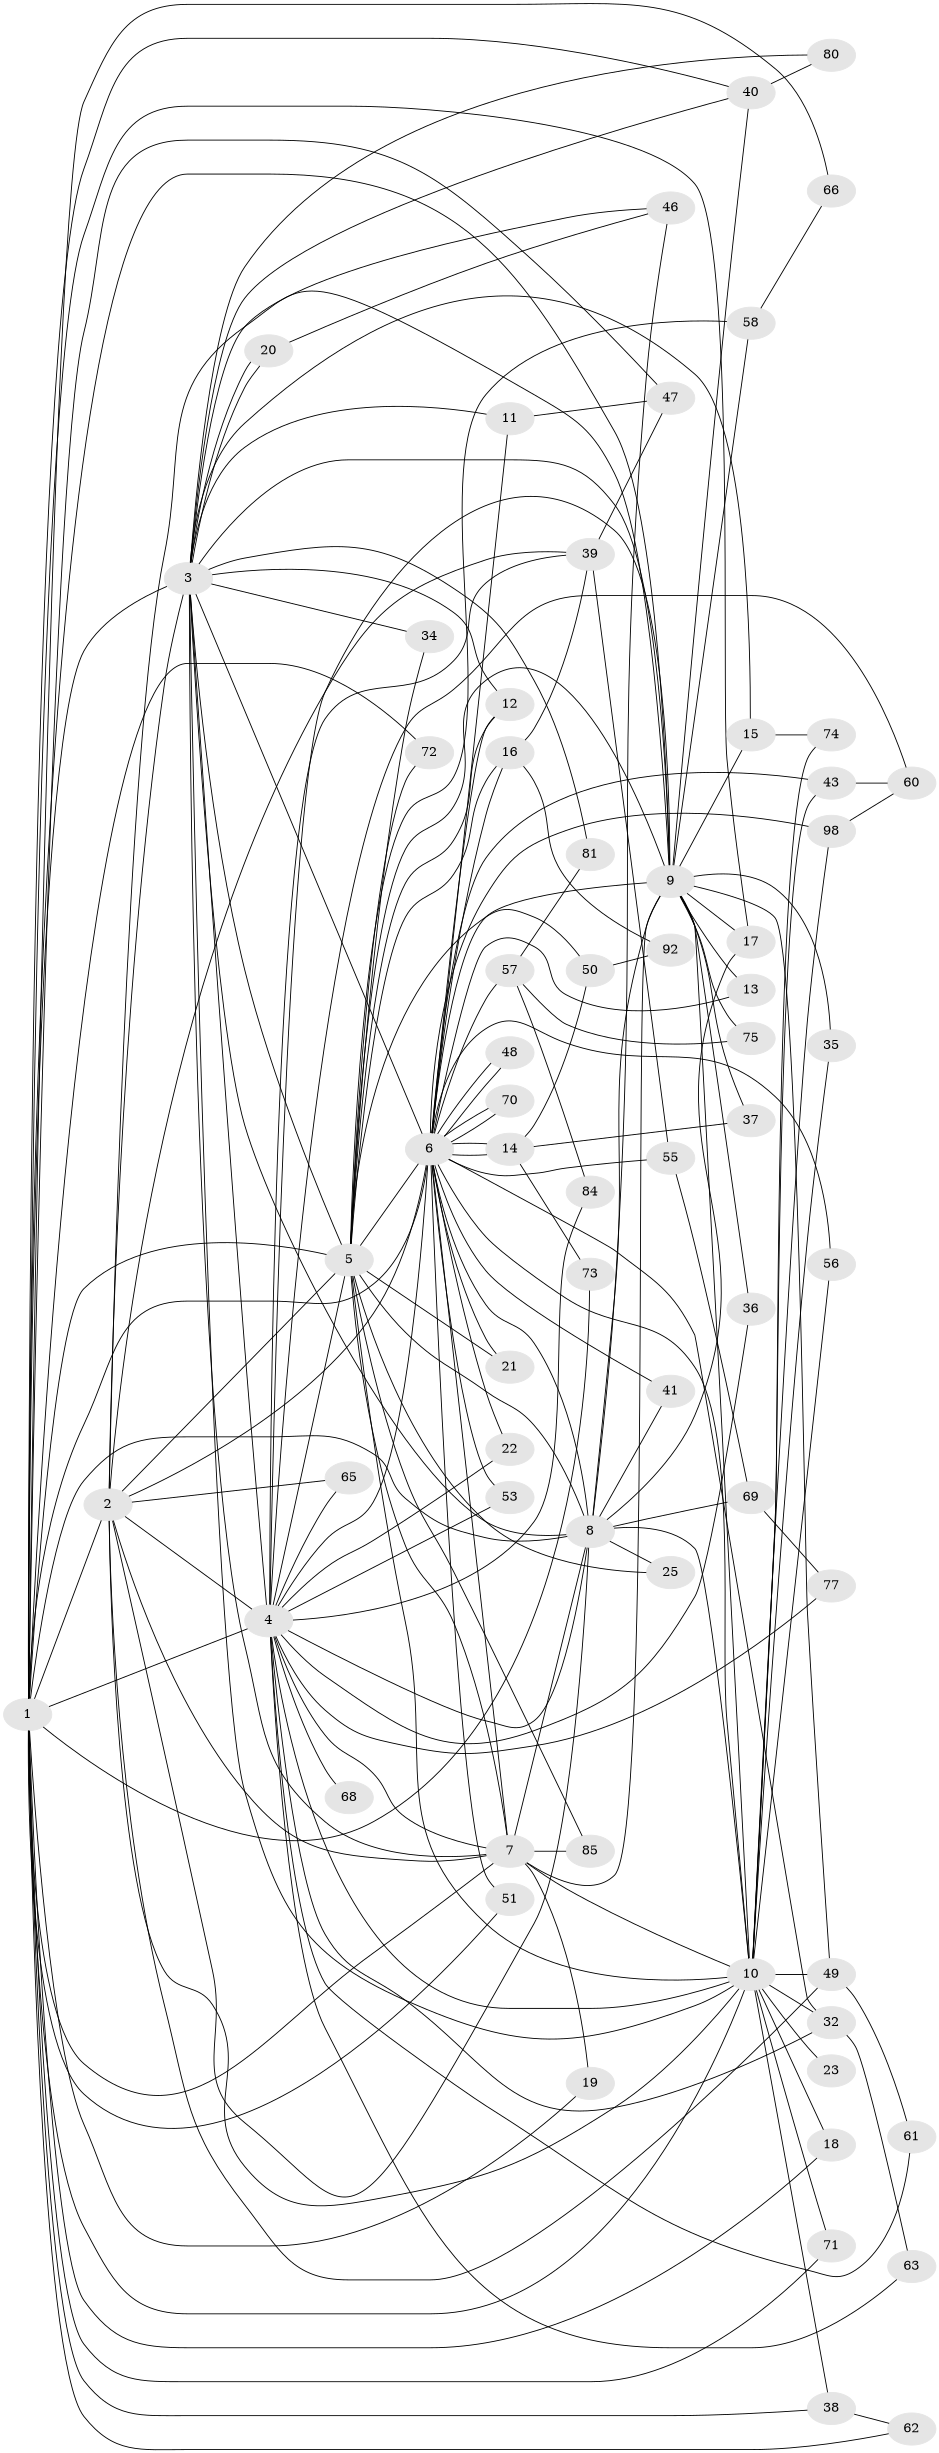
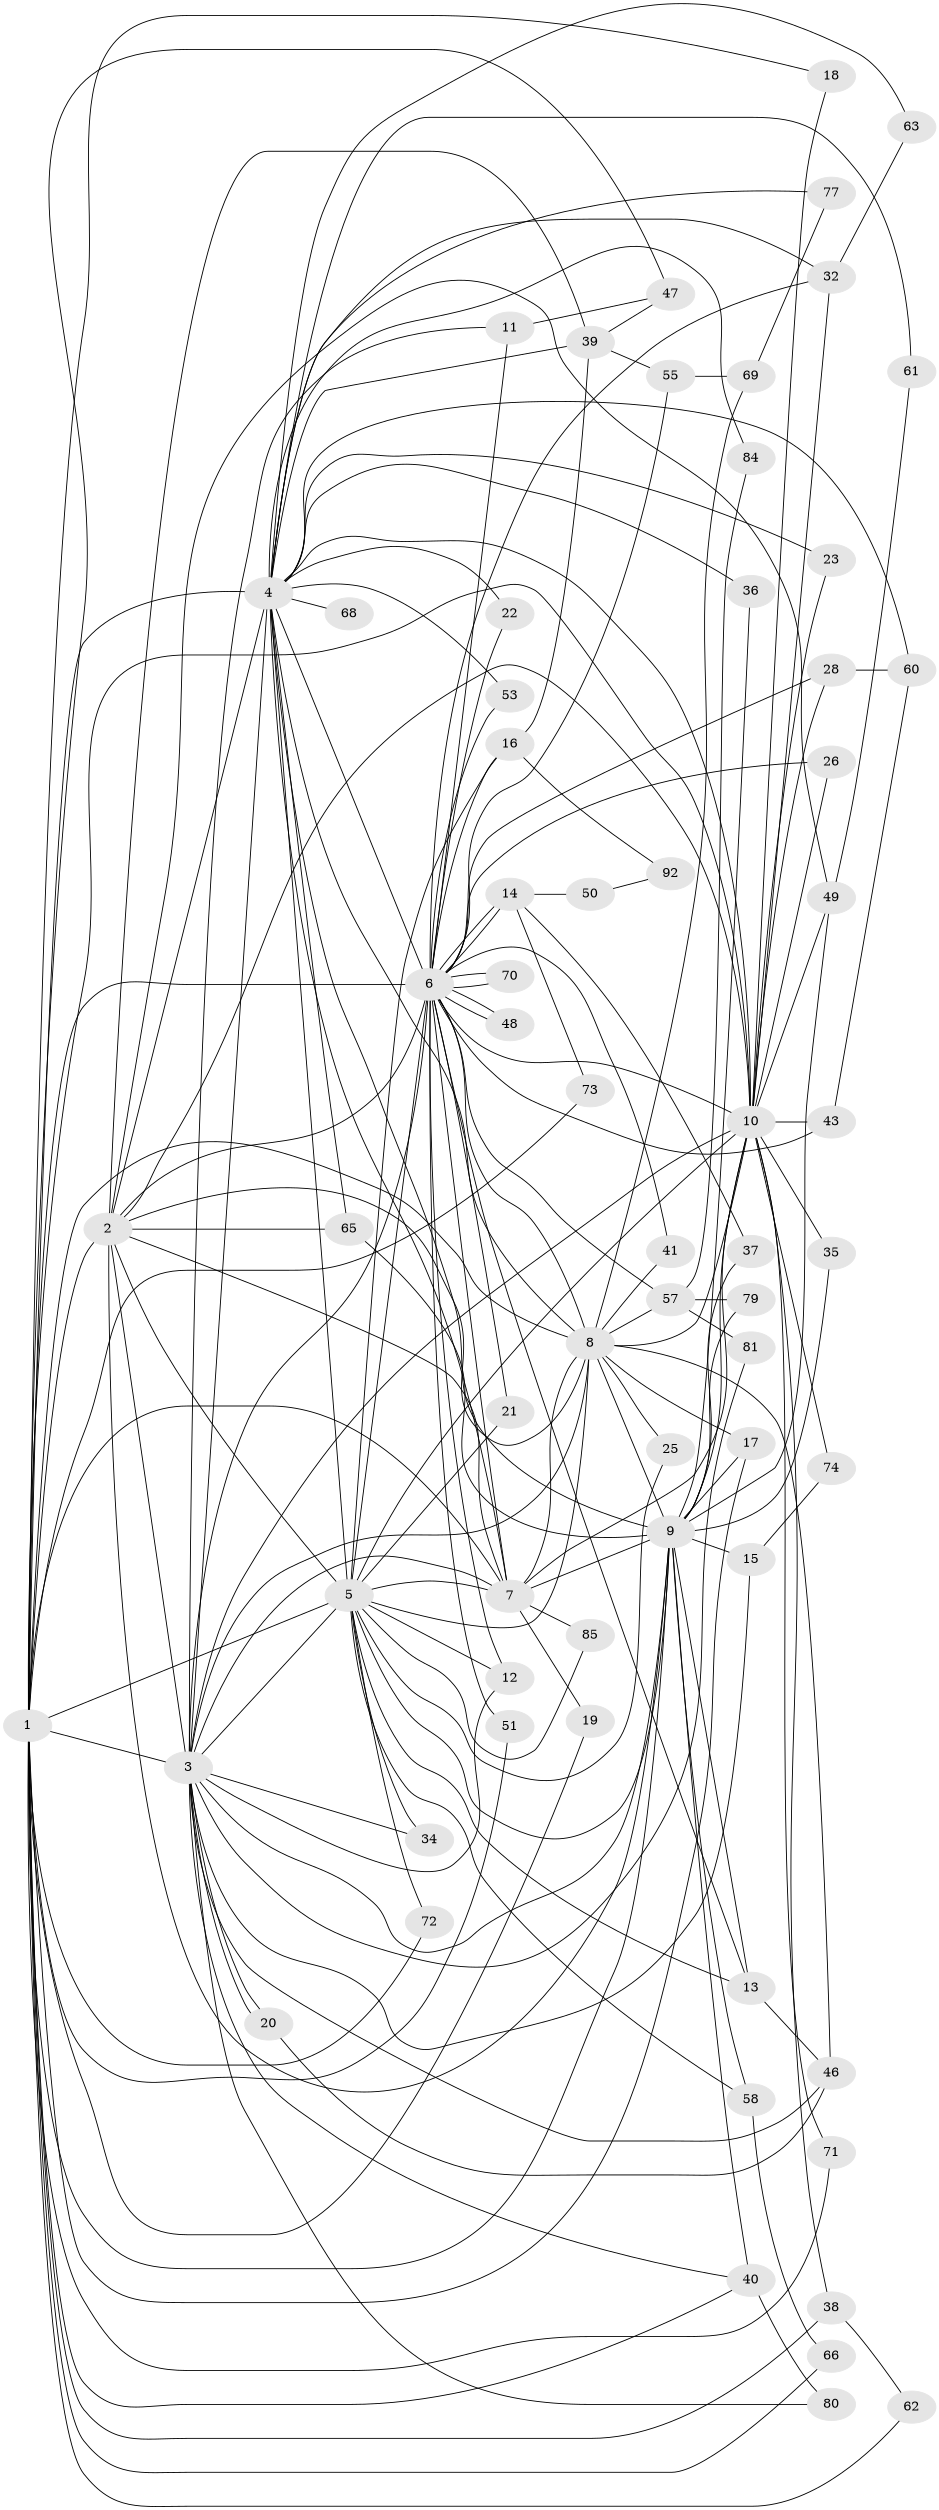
edge "23" -- "4": added
node "98": label "98" -> "28"
edge "9" -- "6": now "9" -- "65"
edge "50" -- "5": now "13" -- "5"
node "75": label "75" -> "79"
node "56": label "56" -> "26"
edge "57" -- "8": added
edge "13" -- "46": added
